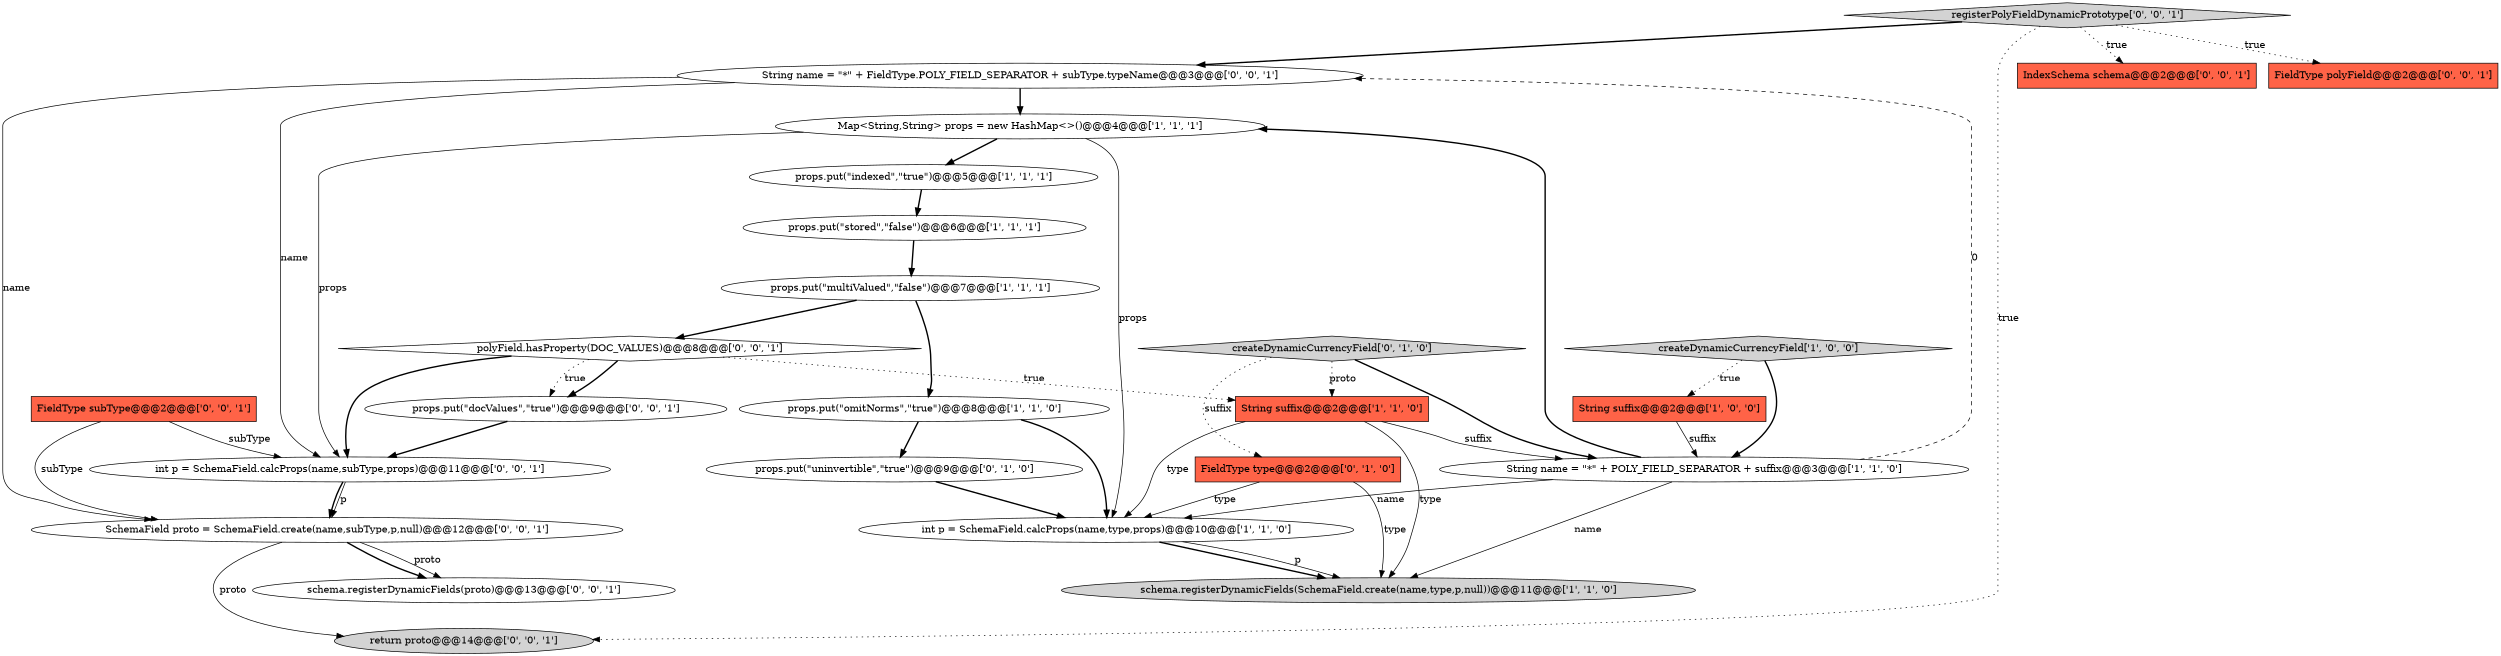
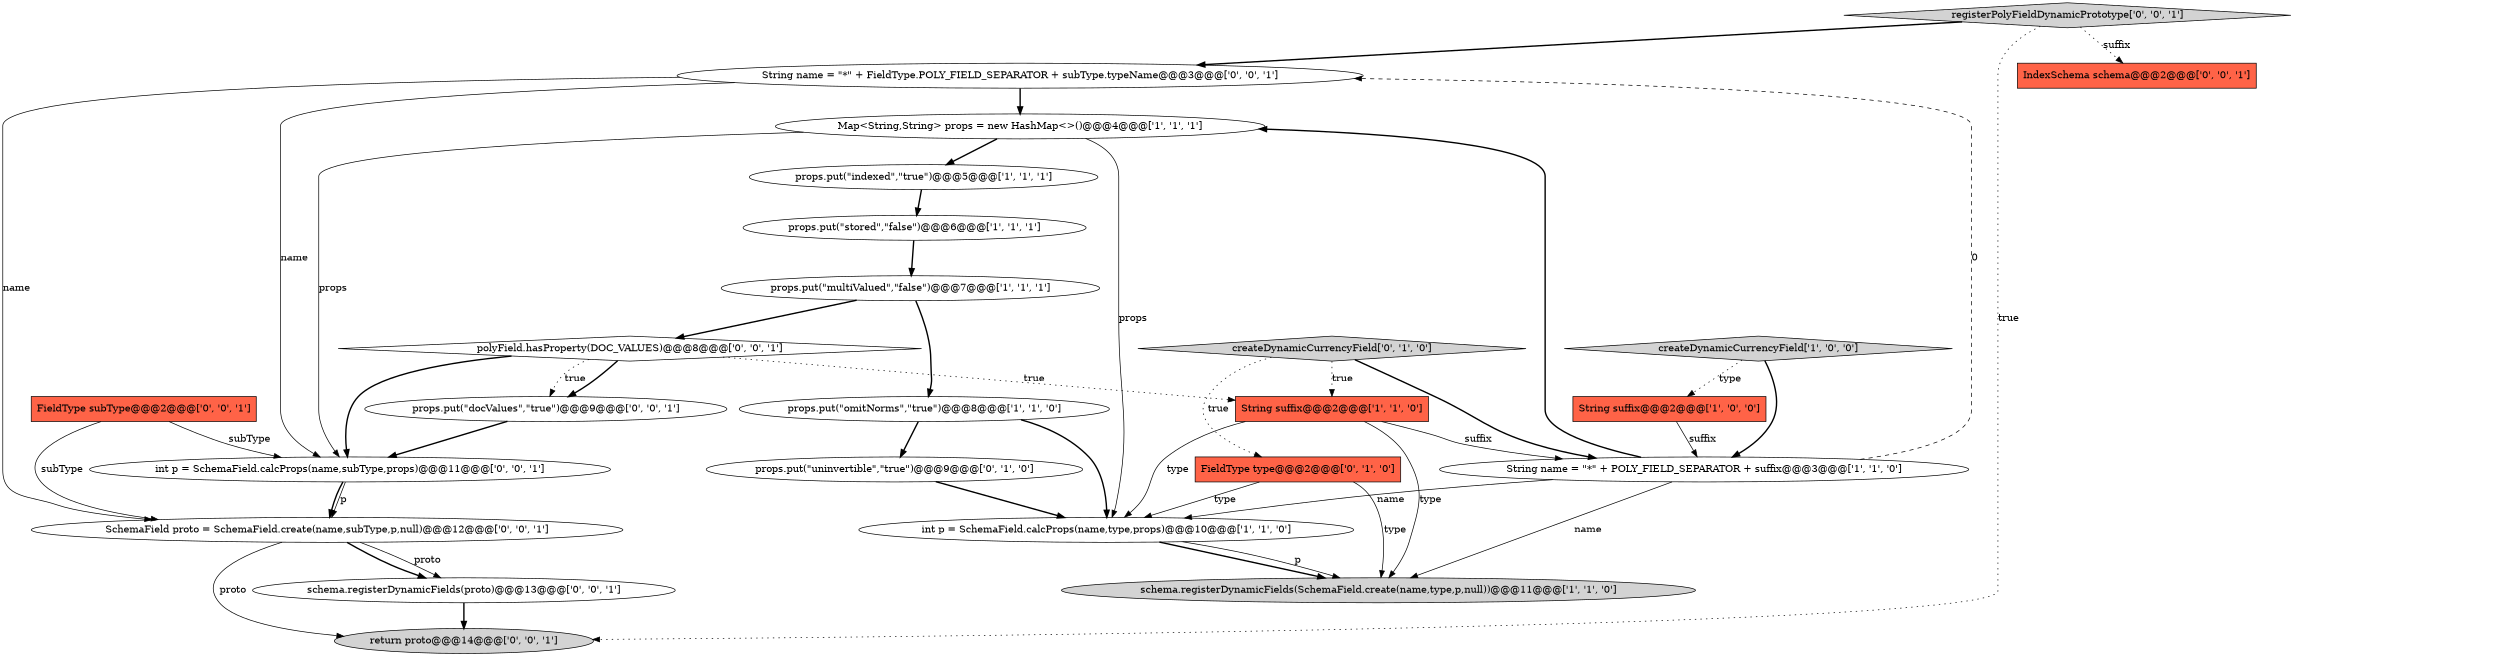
edge "registerPolyFieldDynamicPrototype['0', '0', '1']" -> "IndexSchema schema@@@2@@@['0', '0', '1']": label "true" -> "suffix"
node "FieldType polyField@@@2@@@['0', '0', '1']": removed
edge "createDynamicCurrencyField['0', '1', '0']" -> "String suffix@@@2@@@['1', '1', '0']": label "proto" -> "true"
edge "createDynamicCurrencyField['1', '0', '0']" -> "String suffix@@@2@@@['1', '0', '0']": label "true" -> "type"
edge "createDynamicCurrencyField['0', '1', '0']" -> "FieldType type@@@2@@@['0', '1', '0']": label "suffix" -> "true"
edge "schema.registerDynamicFields(proto)@@@13@@@['0', '0', '1']" -> "return proto@@@14@@@['0', '0', '1']": added
